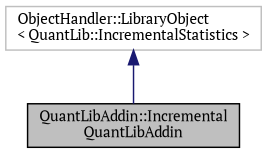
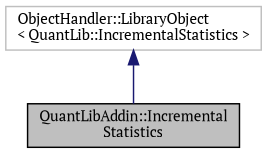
node "QuantLibAddin::Incremental QuantLibAddin": label "QuantLibAddin::Incremental QuantLibAddin" -> "QuantLibAddin::Incremental Statistics"
